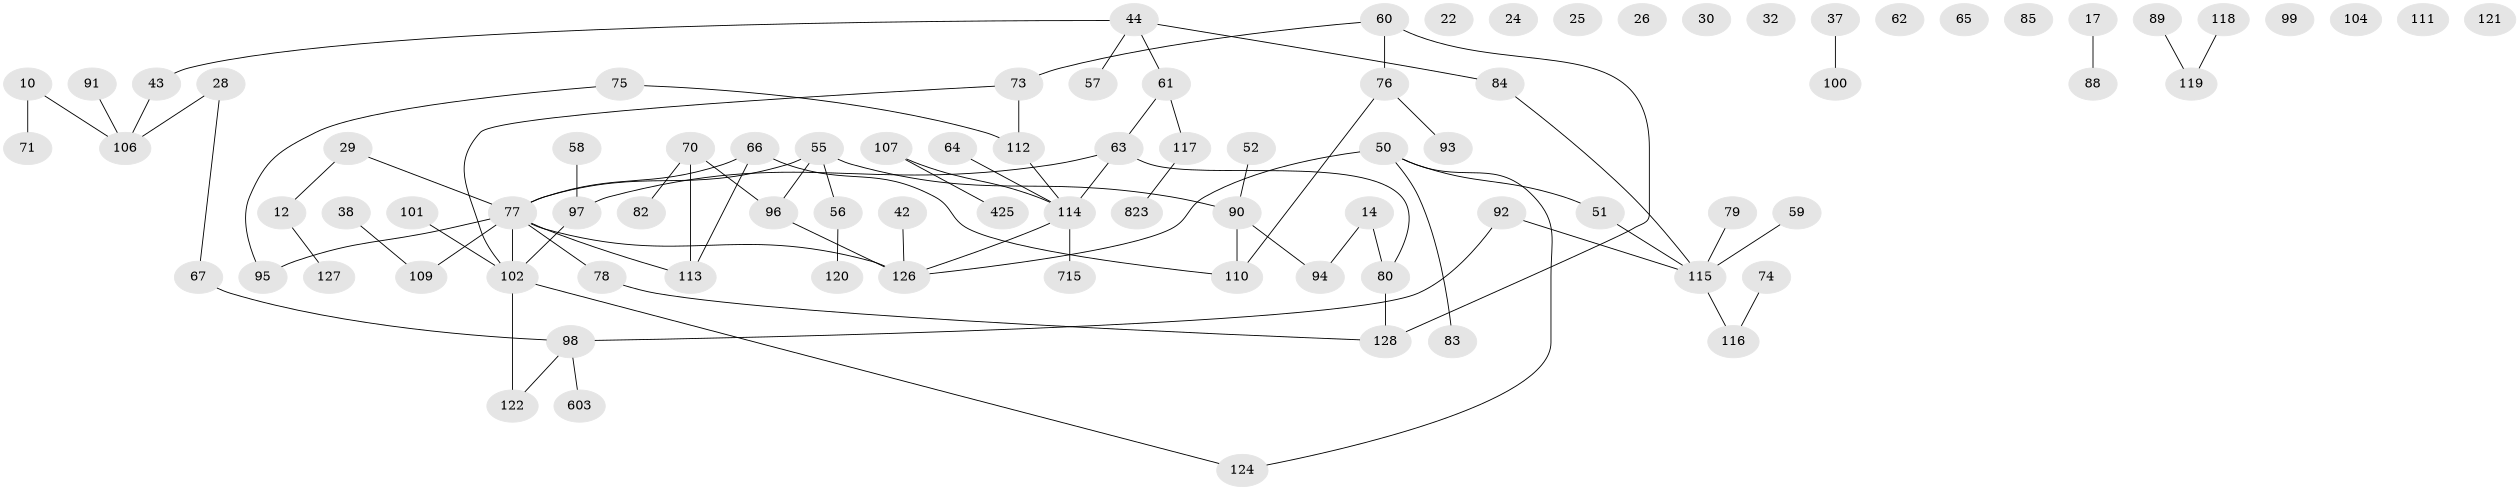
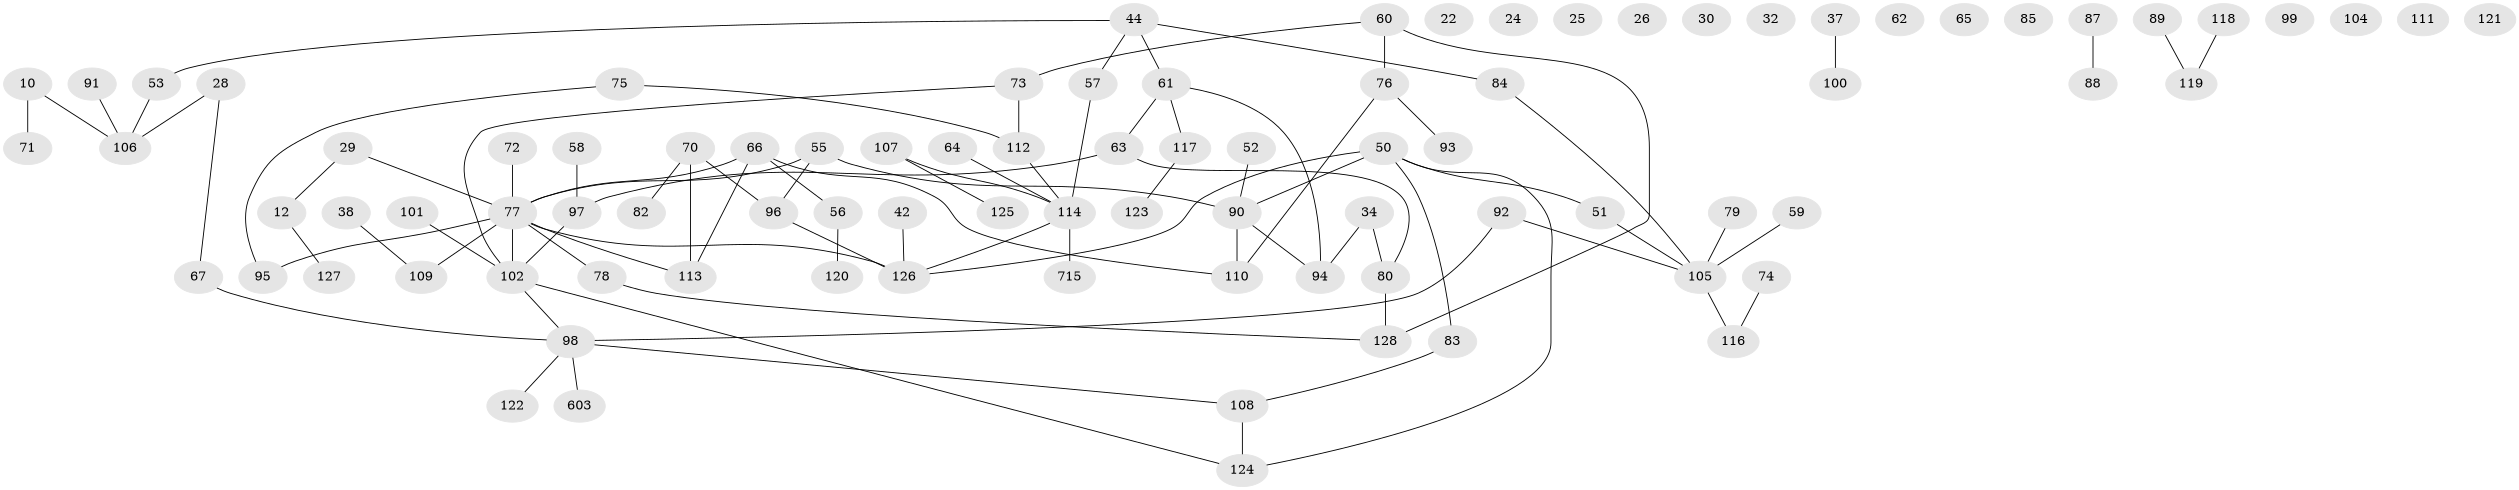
node "17": label "17" -> "87"
node "43": label "43" -> "53"
edge "61" -- "94": added
node "72": added
edge "63" -- "114": now "57" -- "114"
edge "55" -- "56": now "66" -- "56"
edge "50" -- "90": added
node "425": label "425" -> "125"
node "823": label "823" -> "123"
node "14": label "14" -> "34"
node "115": label "115" -> "105"
edge "102" -- "122": now "102" -- "98"
node "108": added
